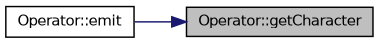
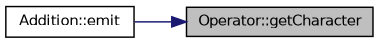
node "Operator::emit": label "Operator::emit" -> "Addition::emit"
